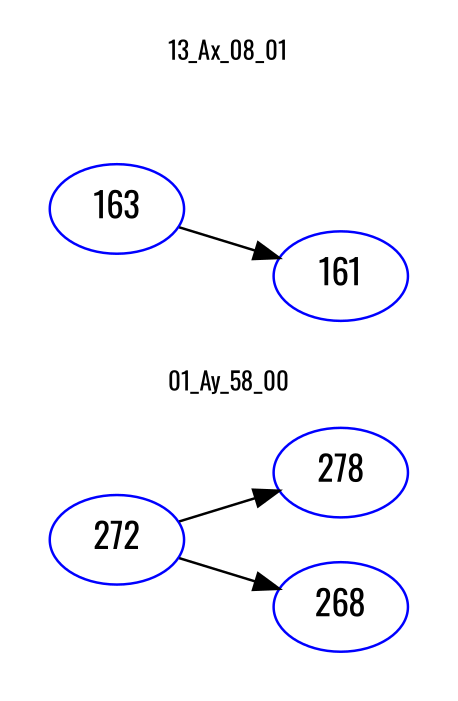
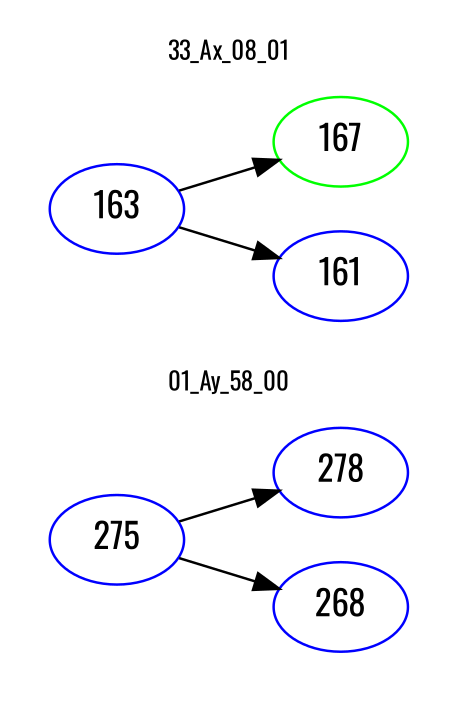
cluster "13_Ax_08_01": label "13_Ax_08_01" -> "33_Ax_08_01"
node "167": added
node "272": label "272" -> "275"
